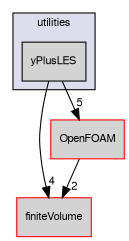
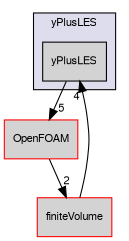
cluster "utilities": label "utilities" -> "yPlusLES"
edge "yPlusLES" -> "finiteVolume": reversed
